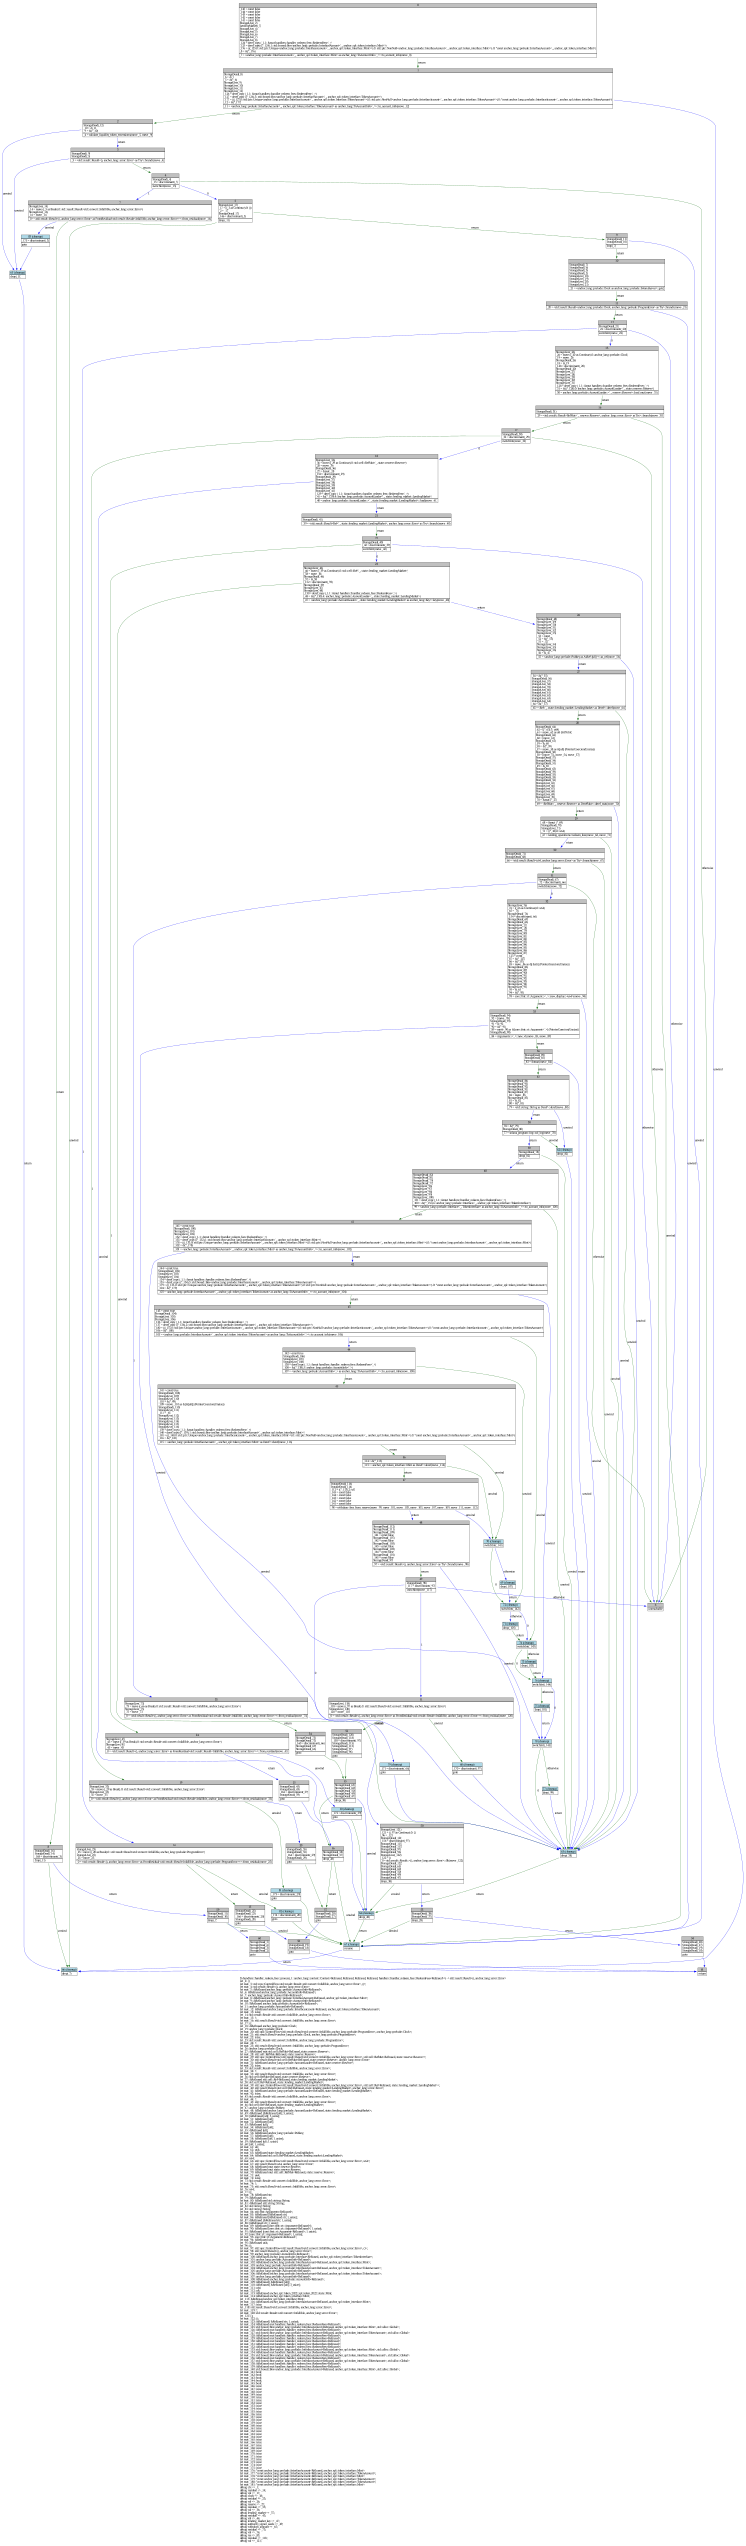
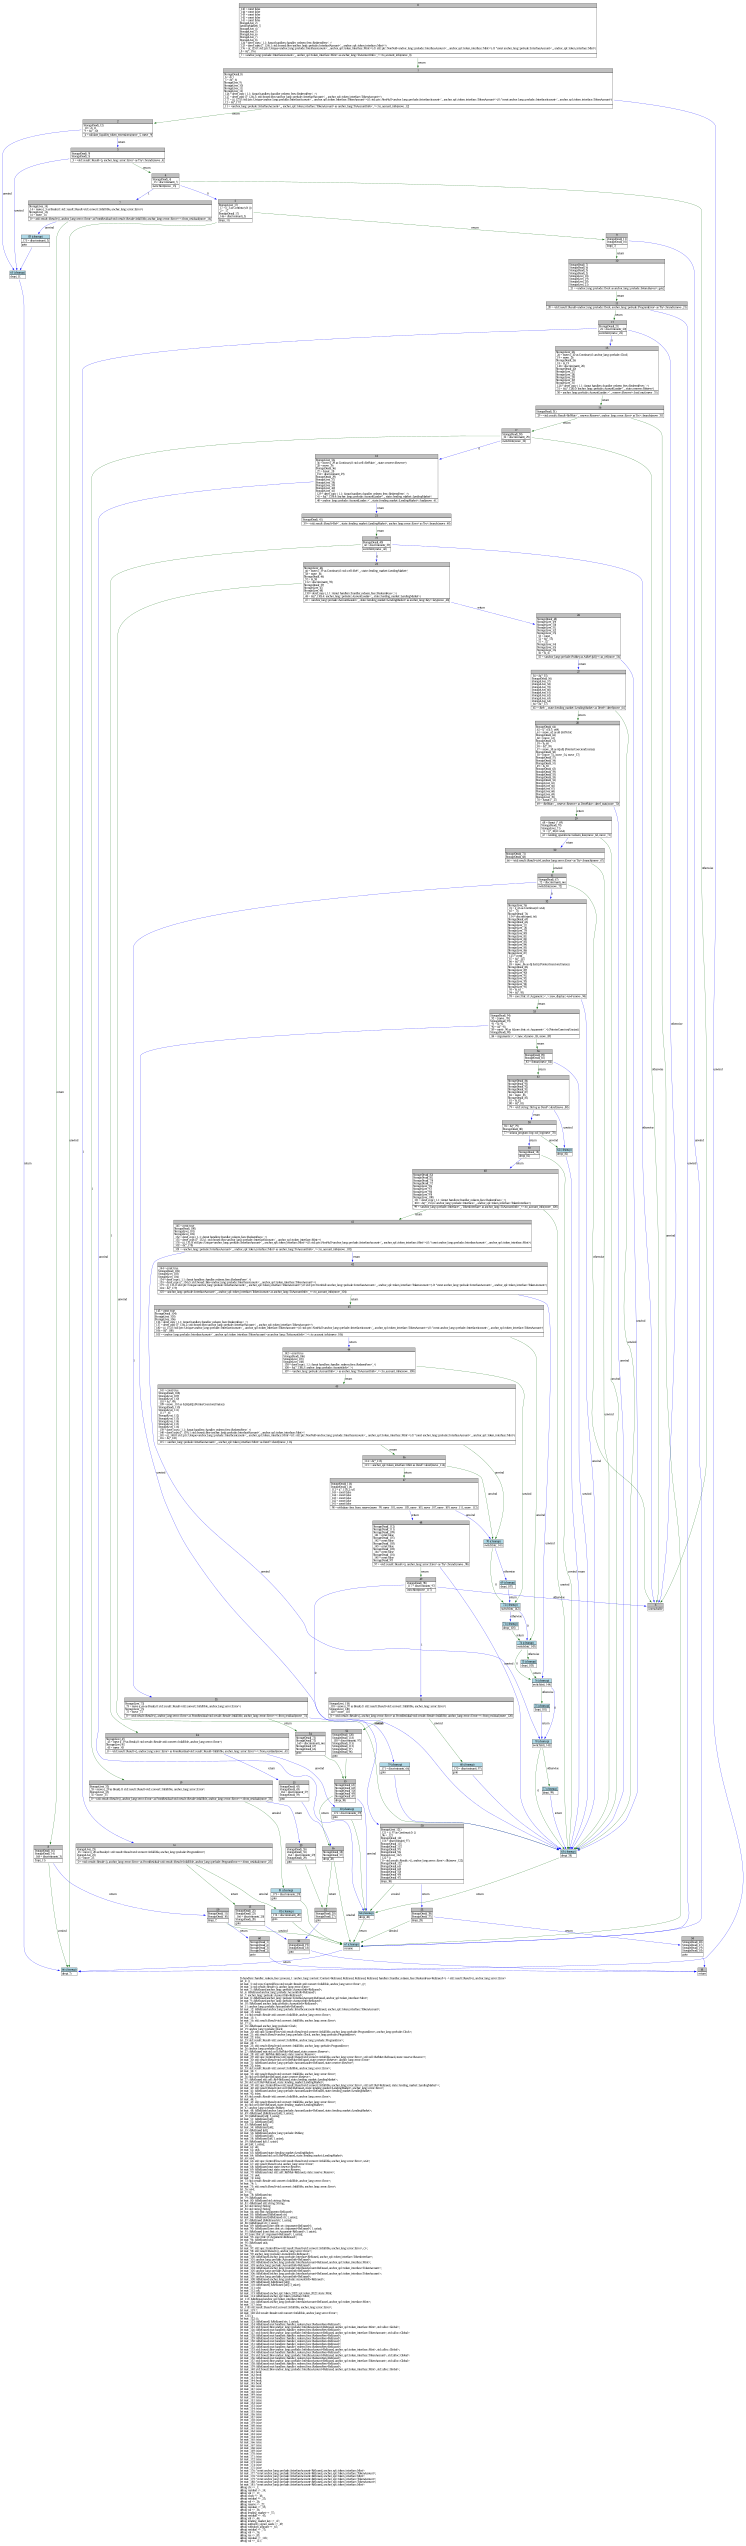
edge "30" -> "31": label "return" -> "unwind"
